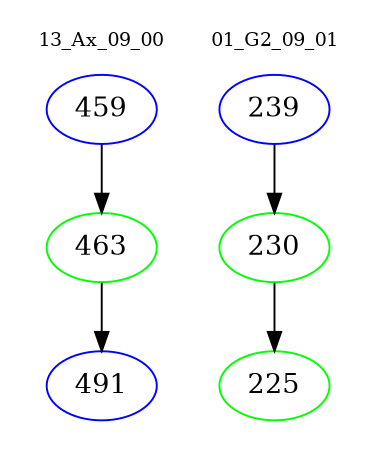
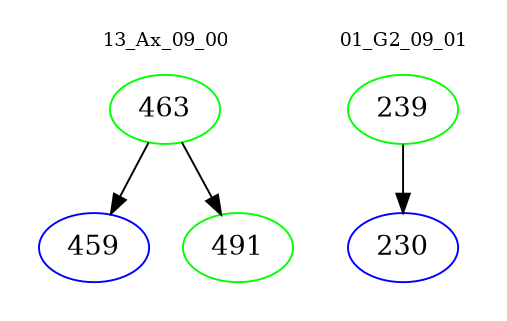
node "239": color blue -> green
edge "459" -> "463": reversed
node "230": color green -> blue
node "491": color blue -> green
node "225": removed
